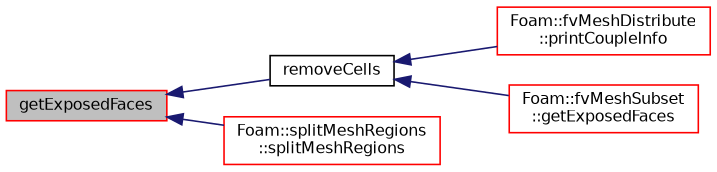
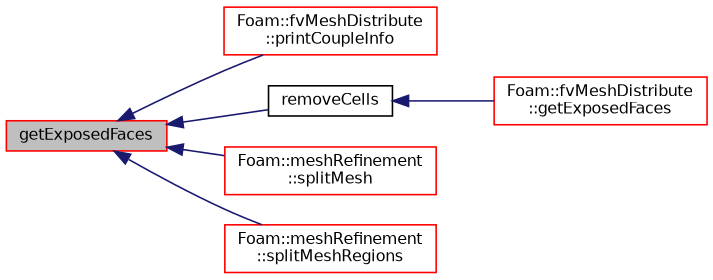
edge "Foam::fvMeshDistribute ::printCoupleInfo" -> "removeCells": now "Foam::fvMeshDistribute ::printCoupleInfo" -> "getExposedFaces"
node "Foam::fvMeshSubset ::getExposedFaces": label "Foam::fvMeshSubset ::getExposedFaces" -> "Foam::fvMeshDistribute ::getExposedFaces"
node "Foam::splitMeshRegions ::splitMeshRegions": label "Foam::splitMeshRegions ::splitMeshRegions" -> "Foam::meshRefinement ::splitMeshRegions"
node "Foam::meshRefinement ::splitMesh": added
